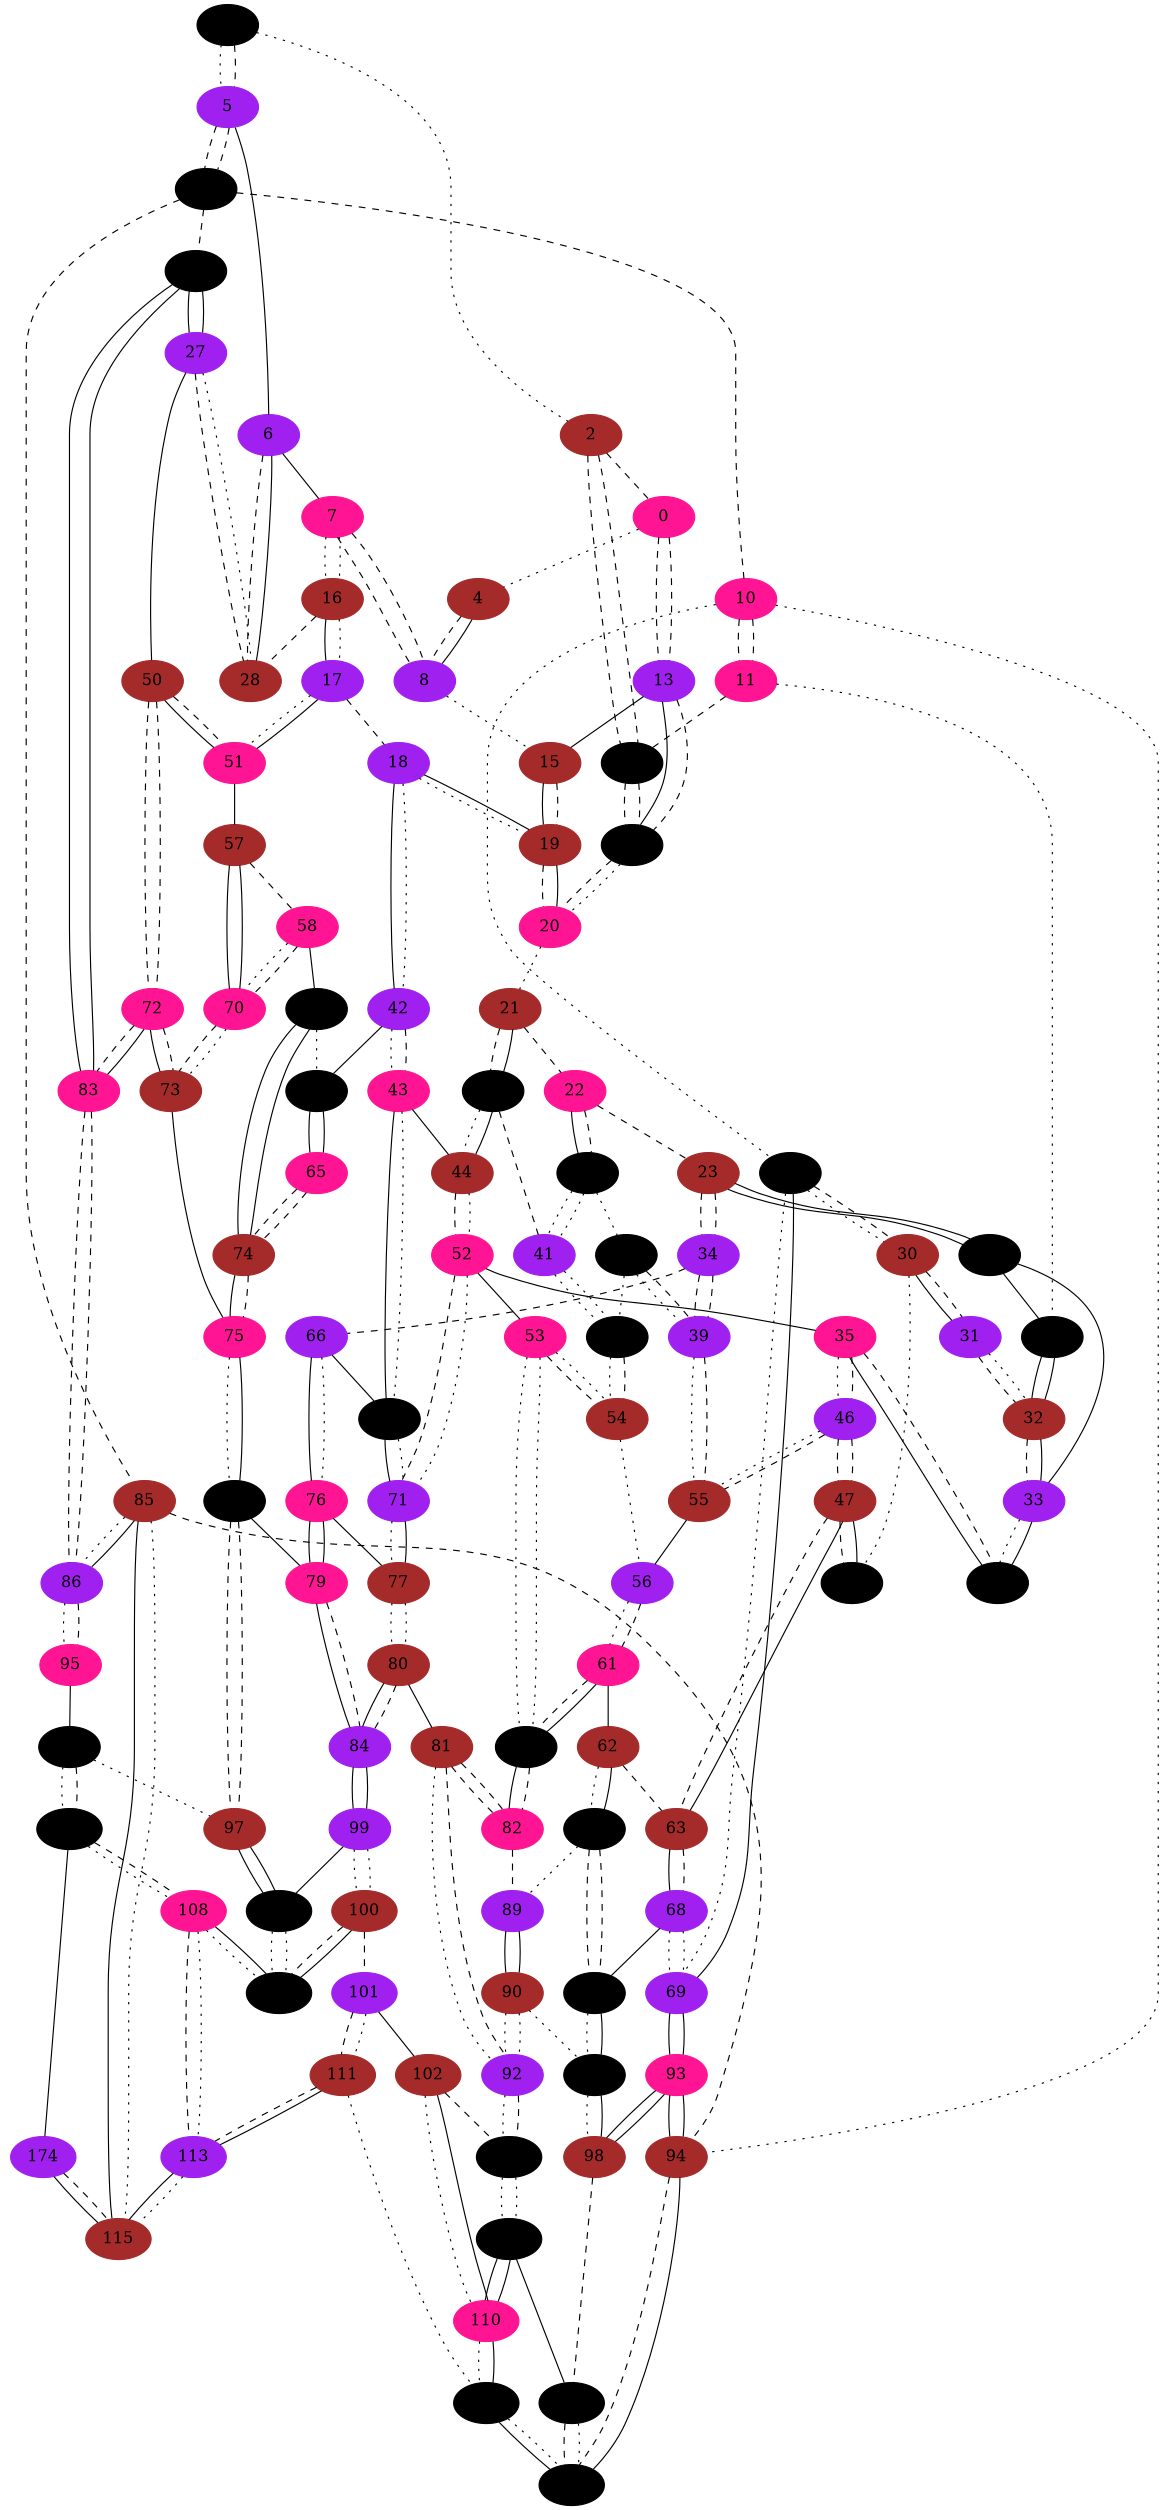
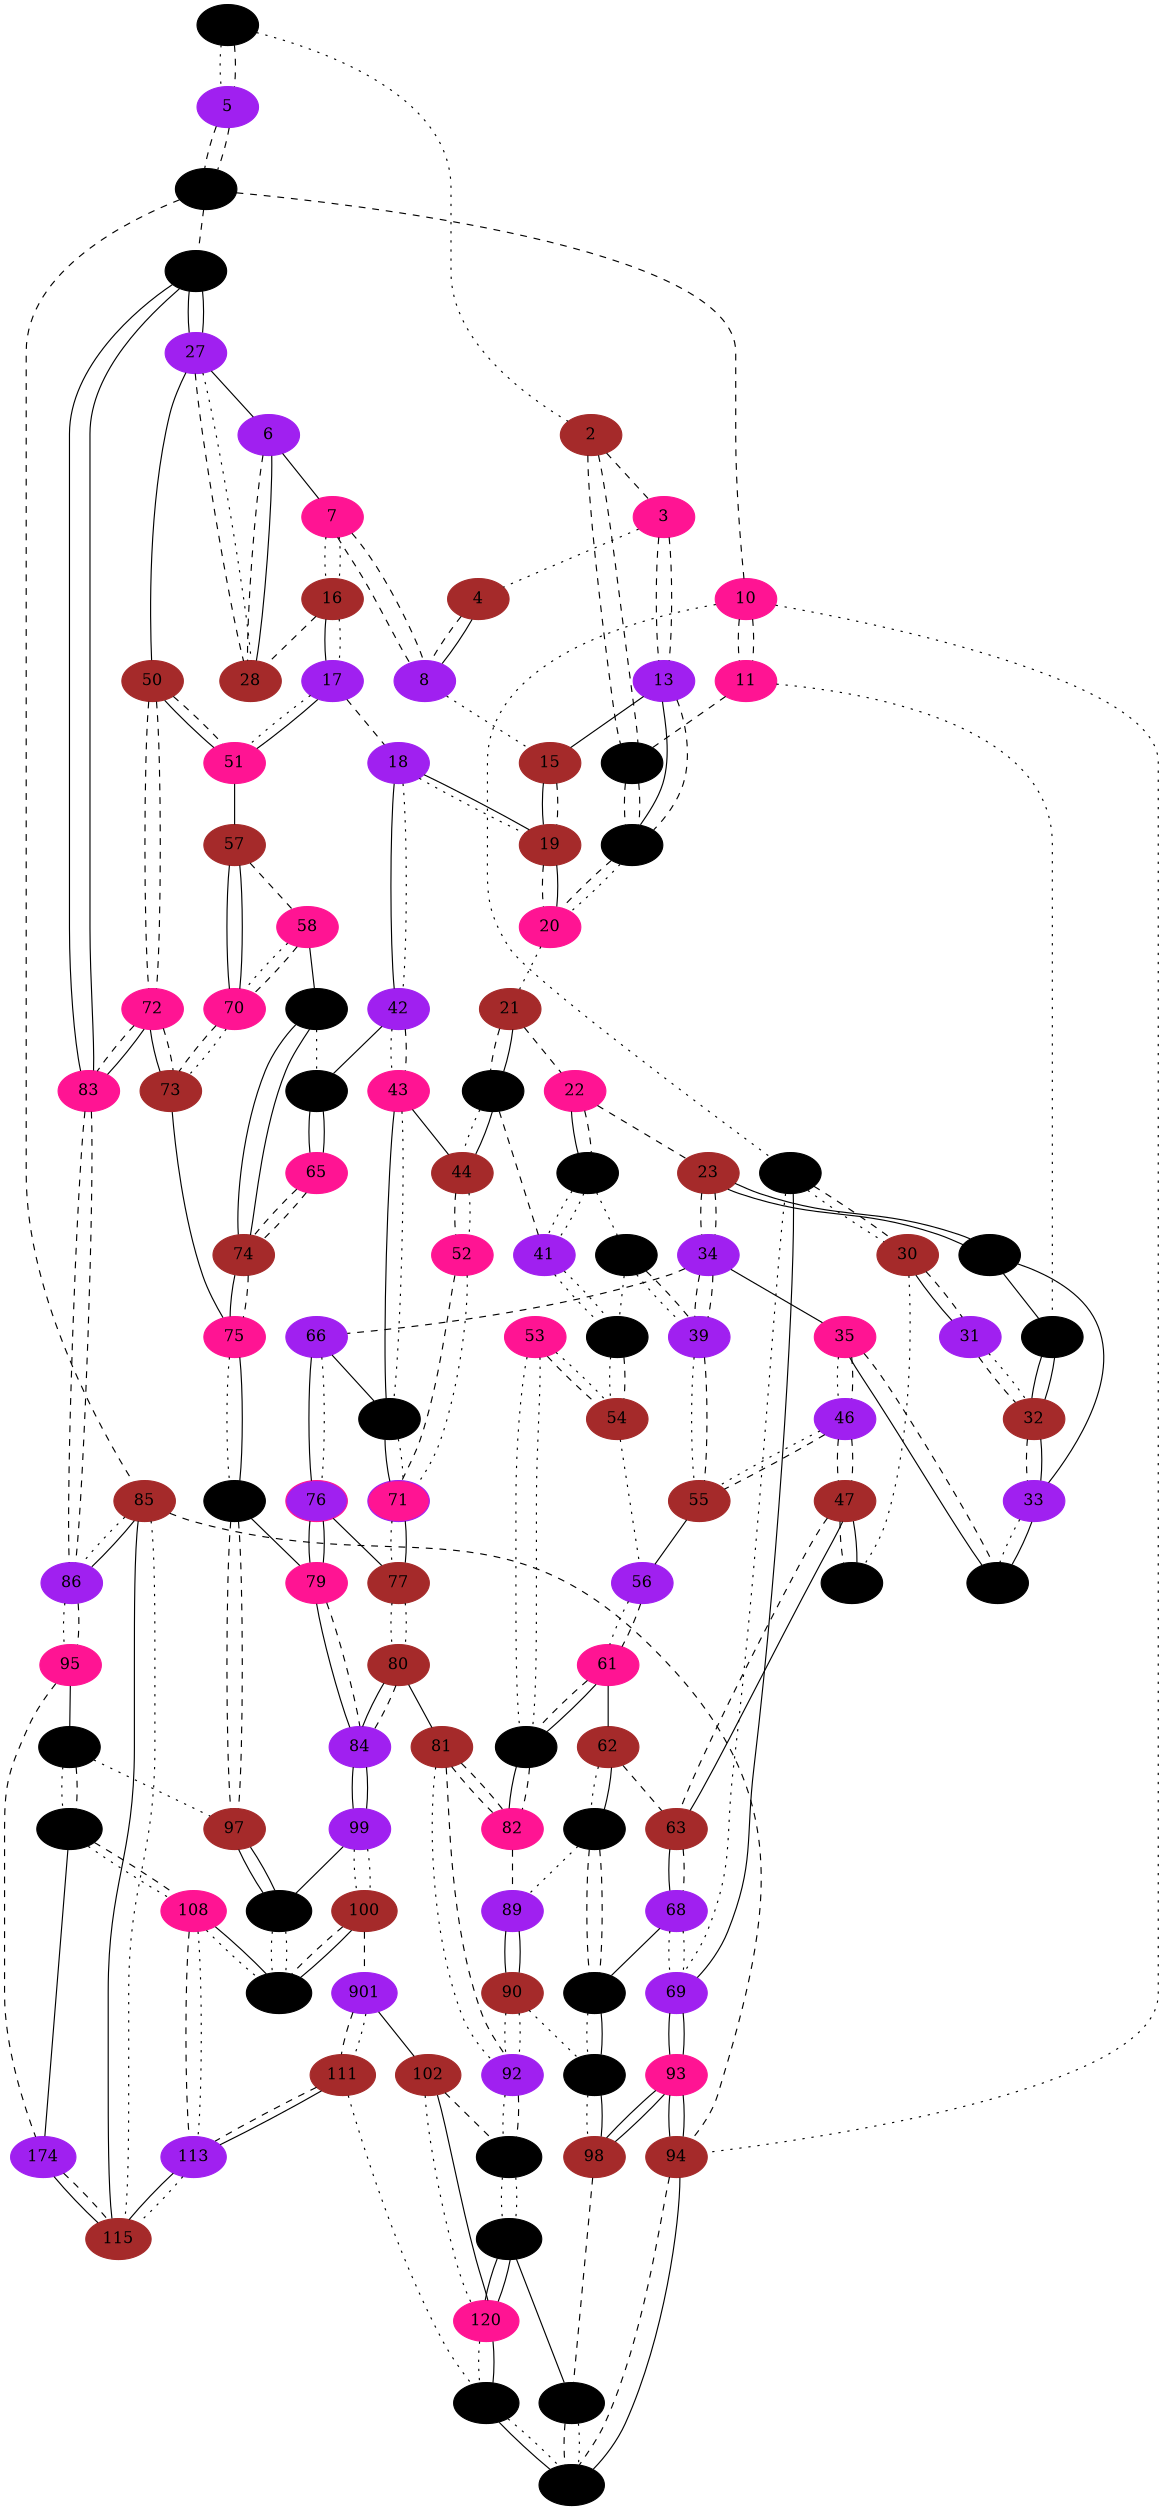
edge "5" -- "6": now "27" -- "6"
node "0": label "0" -> "3"
edge "52" -- "53": removed
edge "52" -- "35": now "34" -- "35"
node "76": fillcolor deeppink -> purple
node "71": fillcolor purple -> deeppink
edge "95" -- "174": added
node "101": label "101" -> "901"
node "110": label "110" -> "120"
